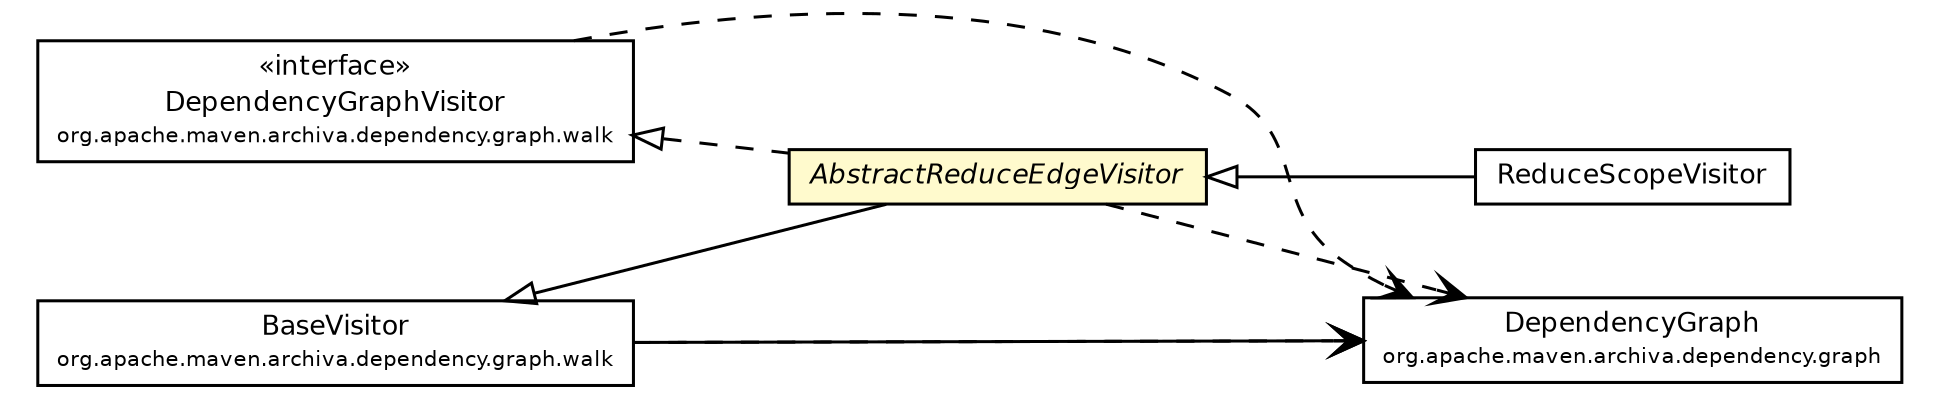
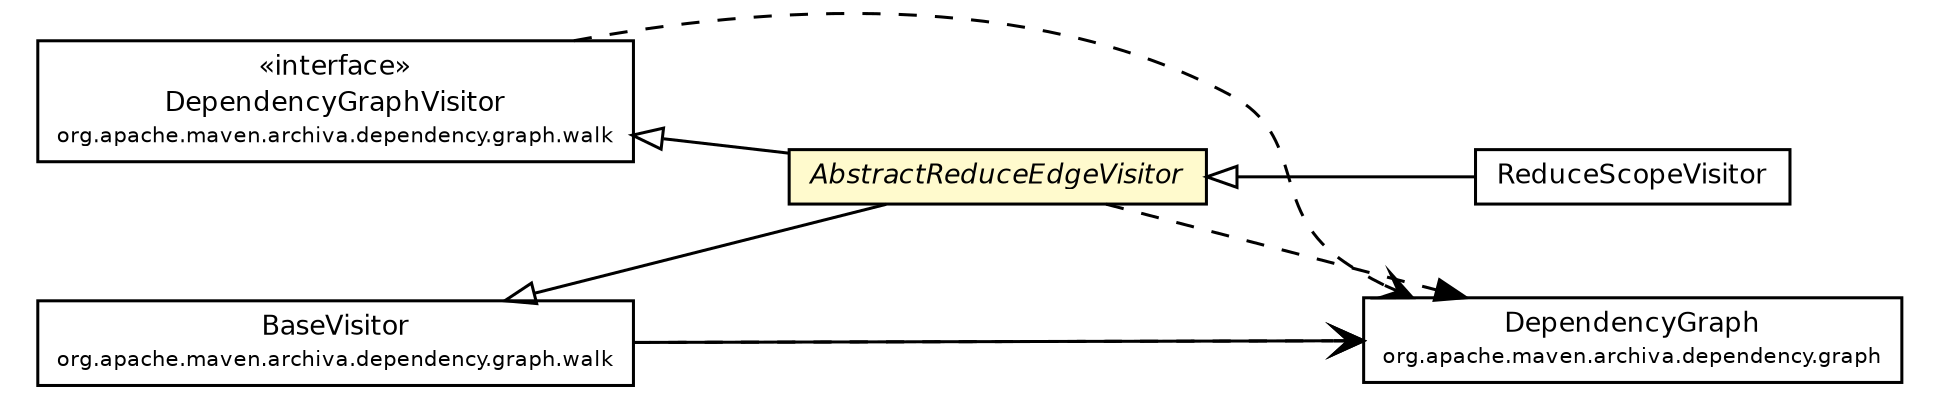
edge "AbstractReduceEdgeVisitor" -> "DependencyGraphVisitor": style dashed -> solid
edge "AbstractReduceEdgeVisitor" -> "DependencyGraph": arrowhead open -> normal
